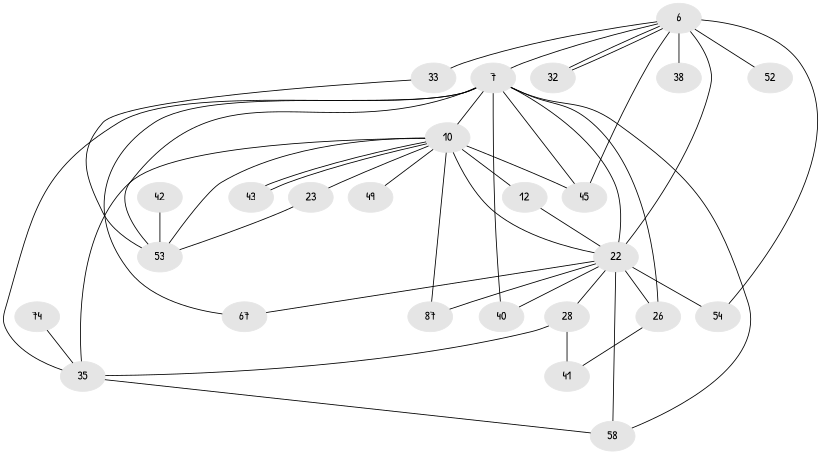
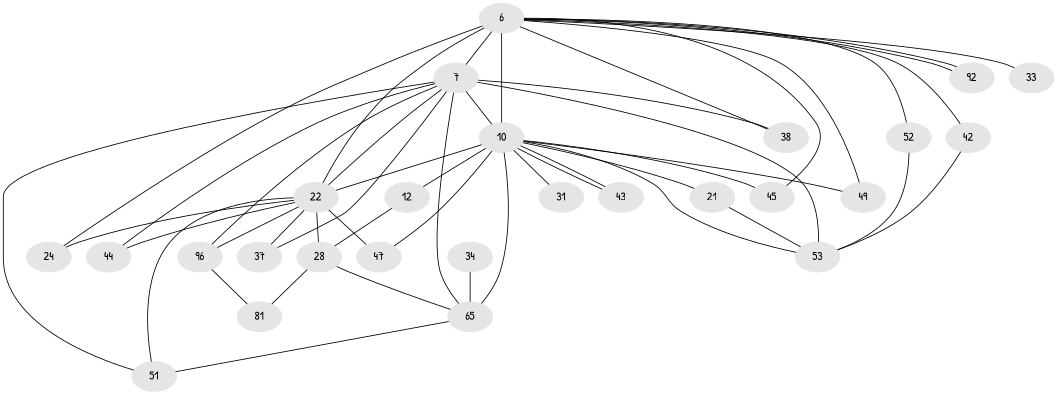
edge "6" -- "42": added
edge "6" -- "49": added
edge "6" -- "10": added
node "32": label "32" -> "92"
edge "33" -- "53": now "52" -- "53"
edge "7" -- "45": now "7" -- "38"
node "23": label "23" -> "21"
node "31": added
edge "12" -- "22": now "12" -- "28"
node "74": label "74" -> "34"
node "67": label "67" -> "37"
node "87": label "87" -> "47"
node "40": label "40" -> "44"
node "26": label "26" -> "96"
node "54": label "54" -> "24"
node "35": label "35" -> "65"
node "41": label "41" -> "81"
node "58": label "58" -> "51"
